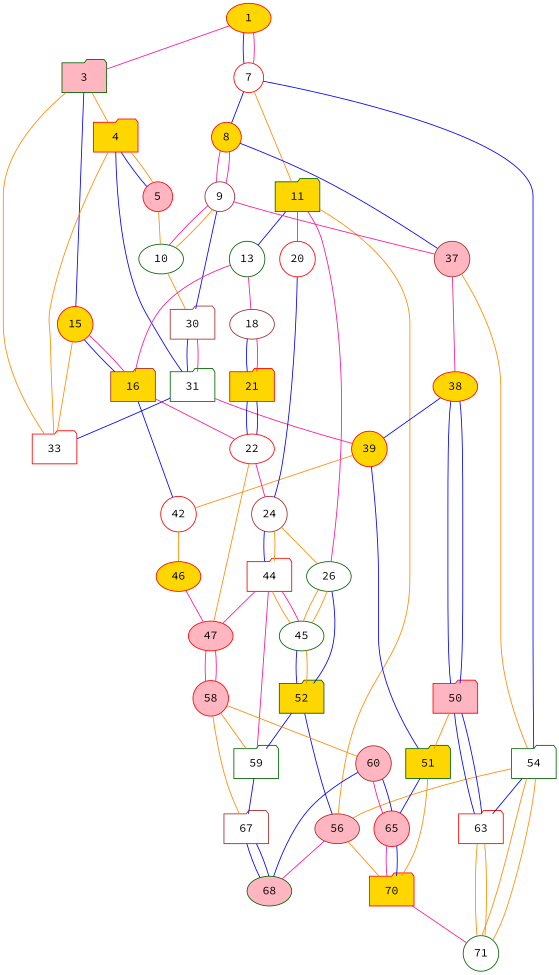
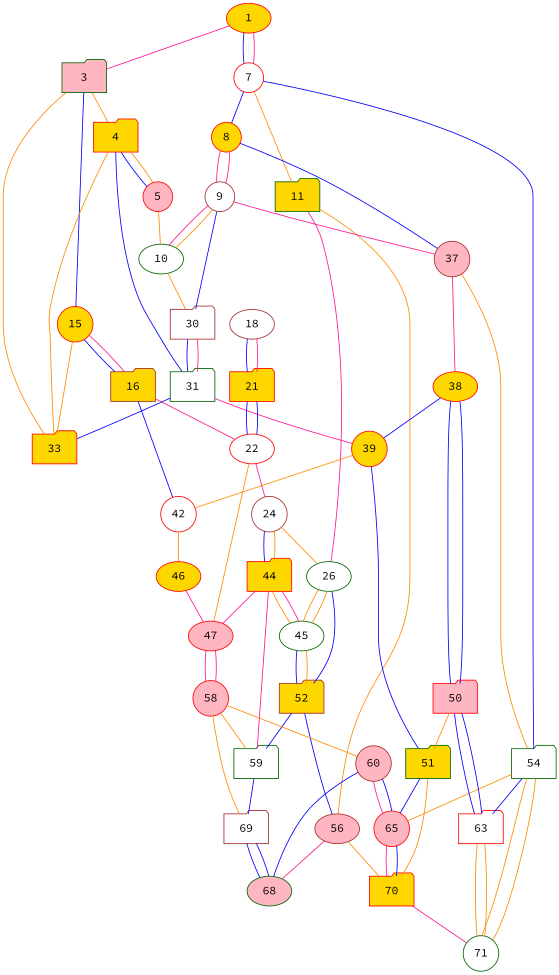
node "13": removed
node "20": removed
node "33": fillcolor white -> gold
node "44": fillcolor white -> gold
node "52": color darkgreen -> brown
edge "54" -- "56": now "54" -- "65"
node "67": label "67" -> "69"
